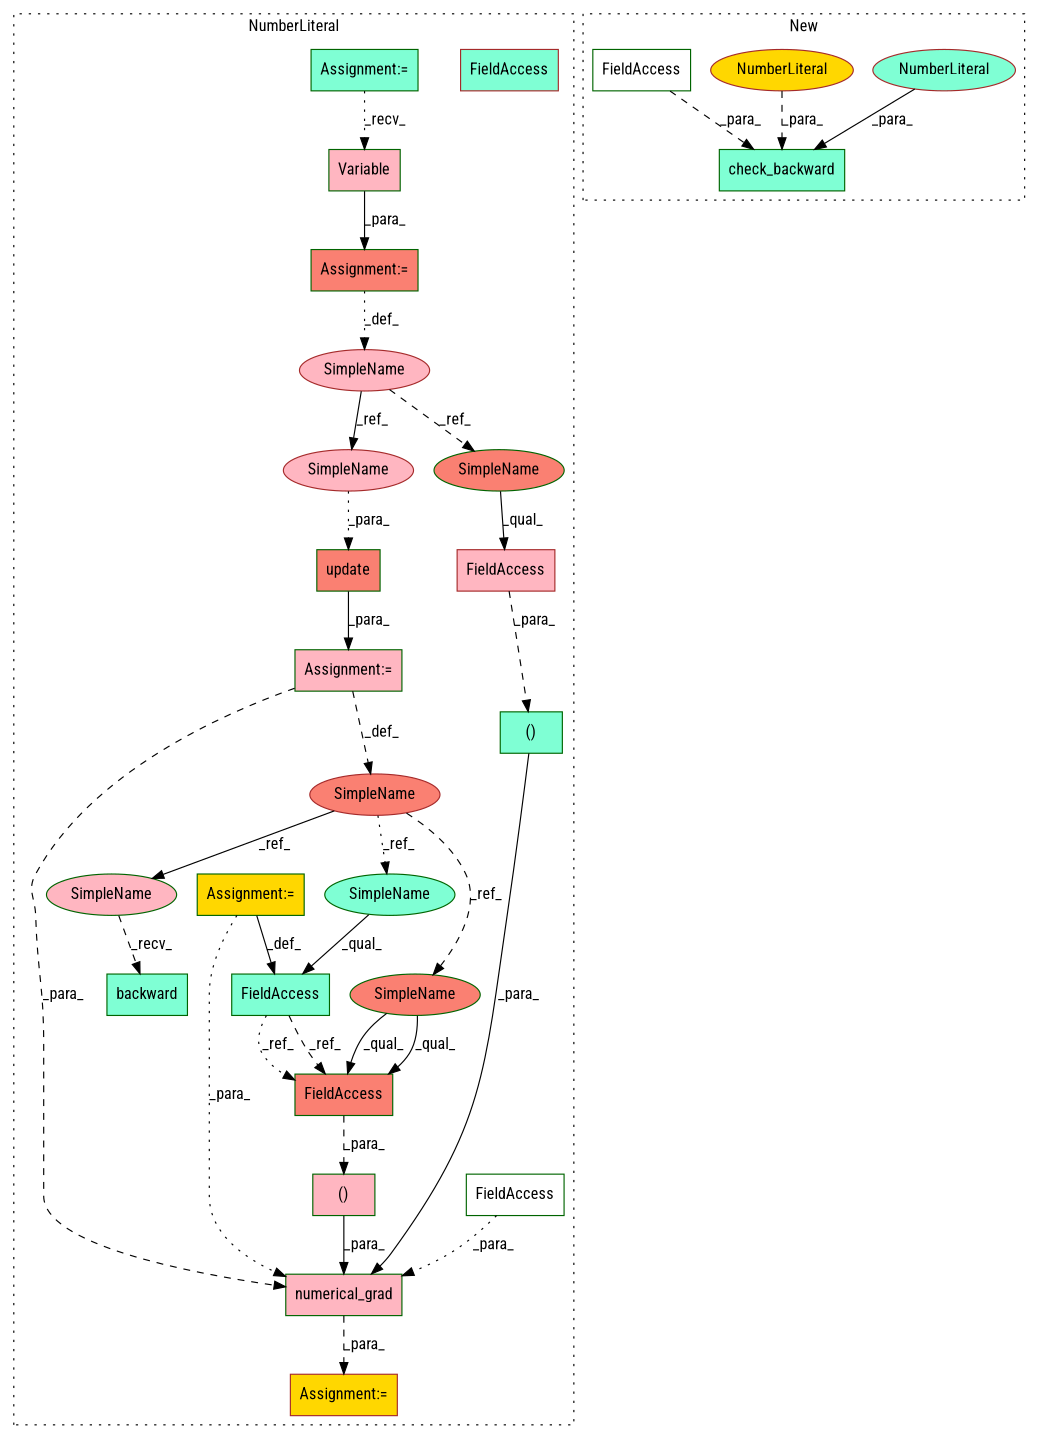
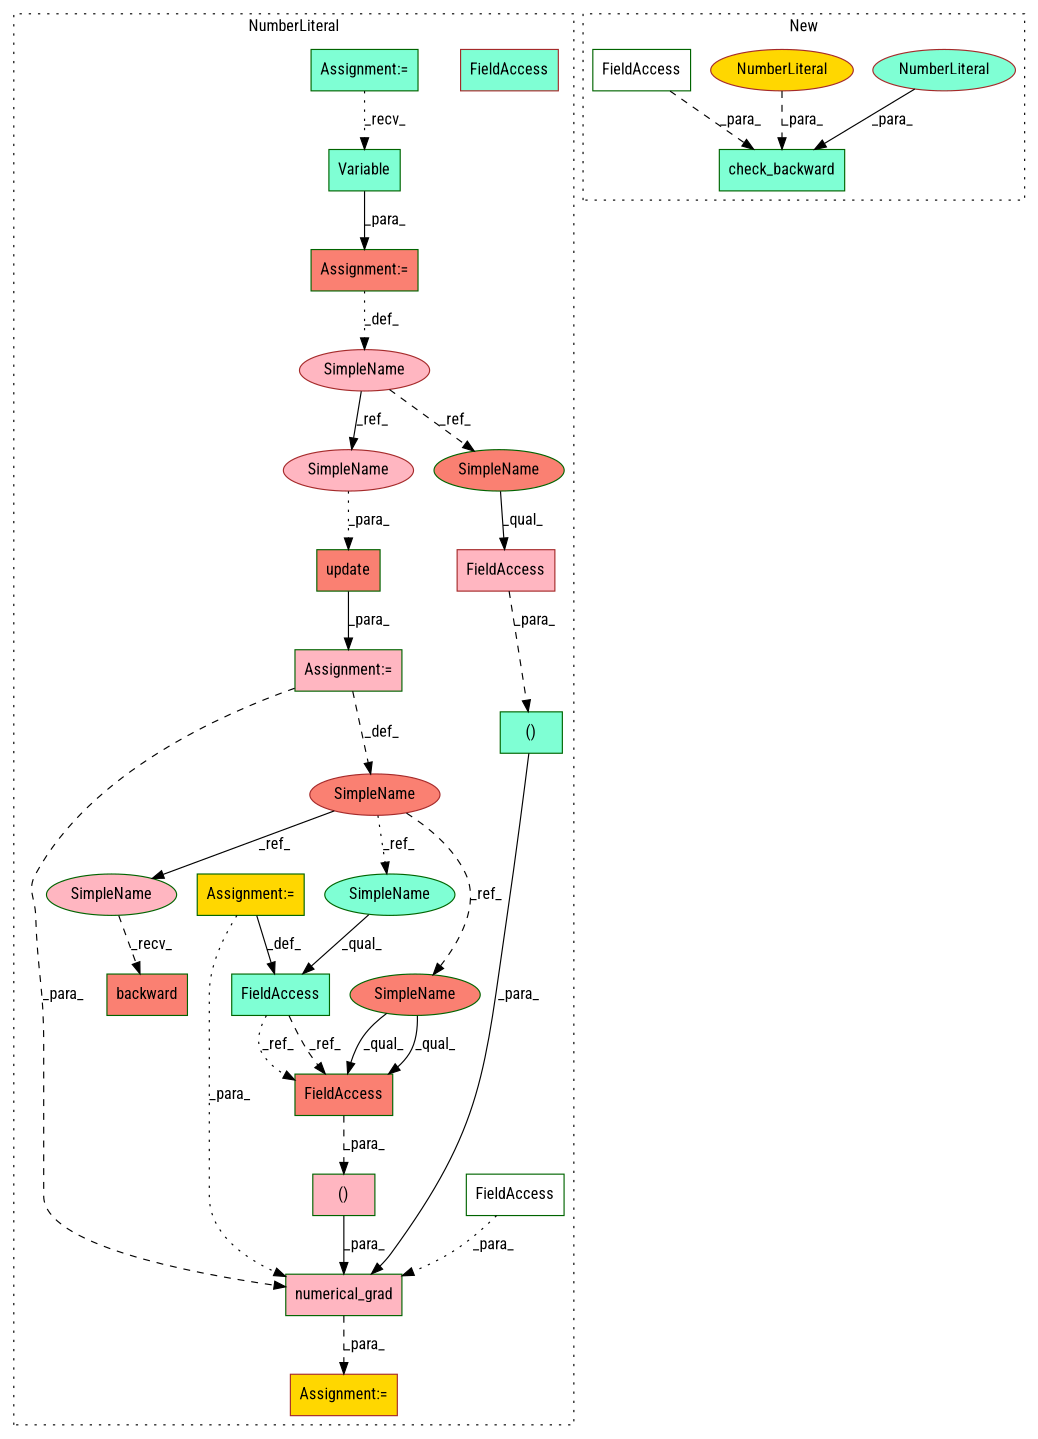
node "Variable": fillcolor lightpink -> aquamarine
node "backward": fillcolor aquamarine -> salmon
